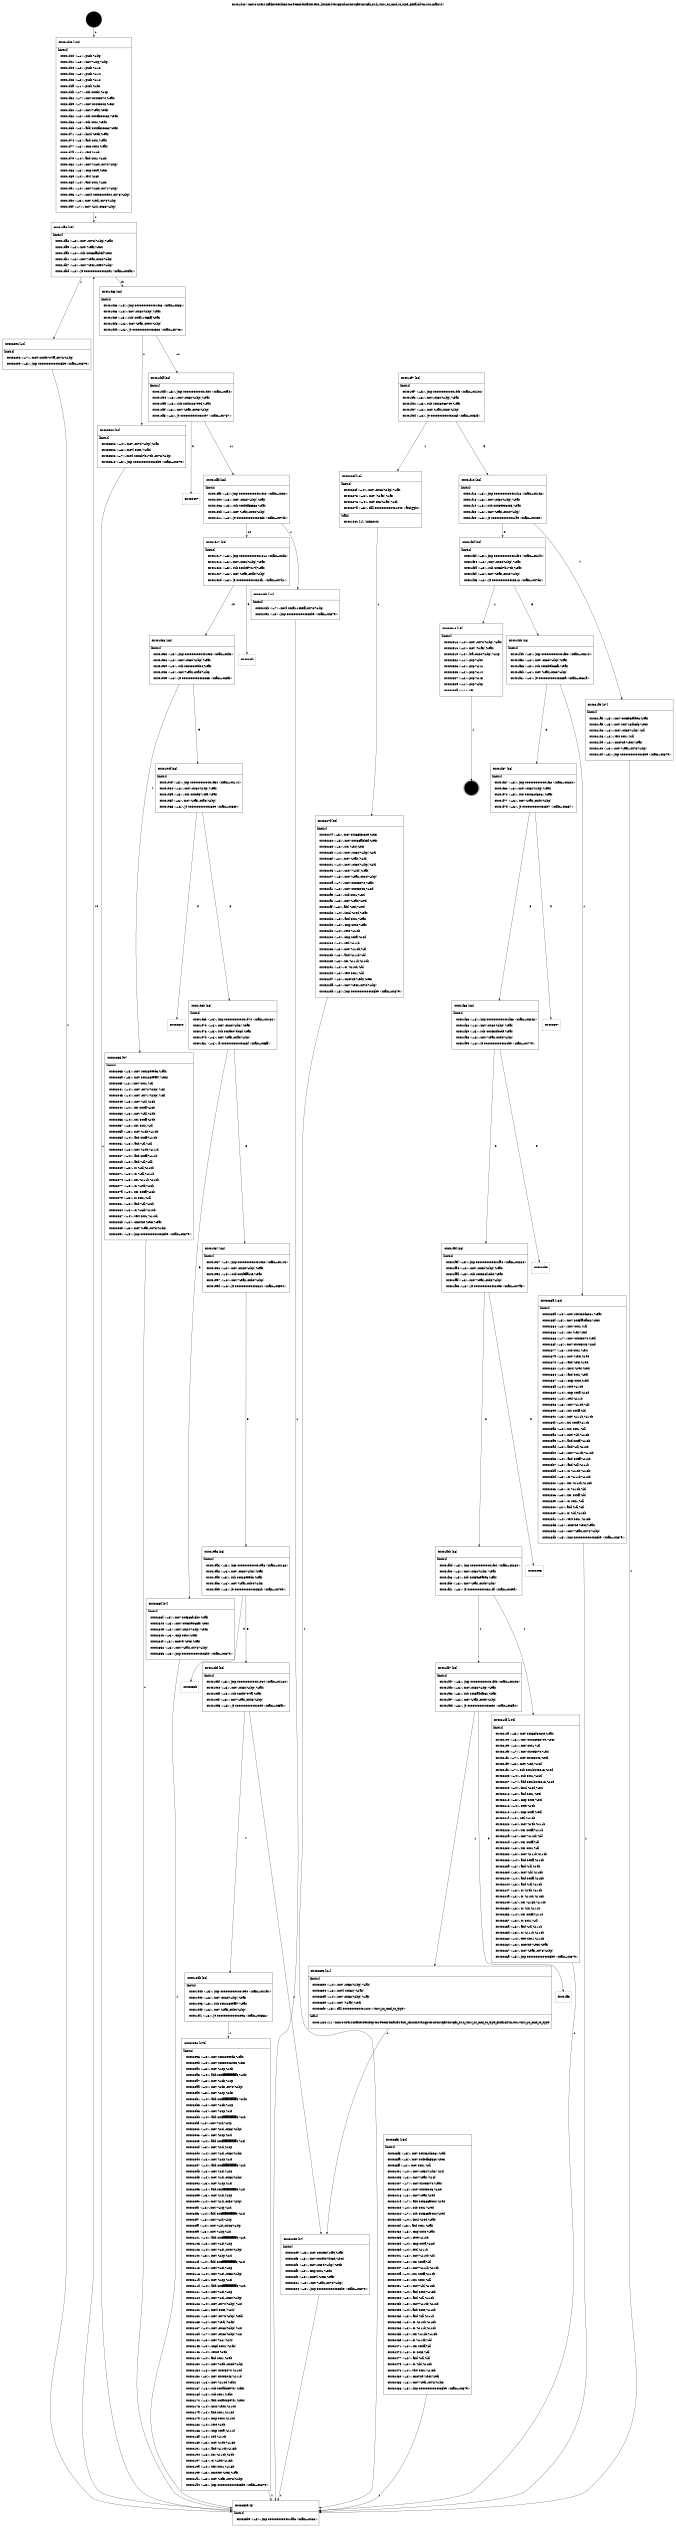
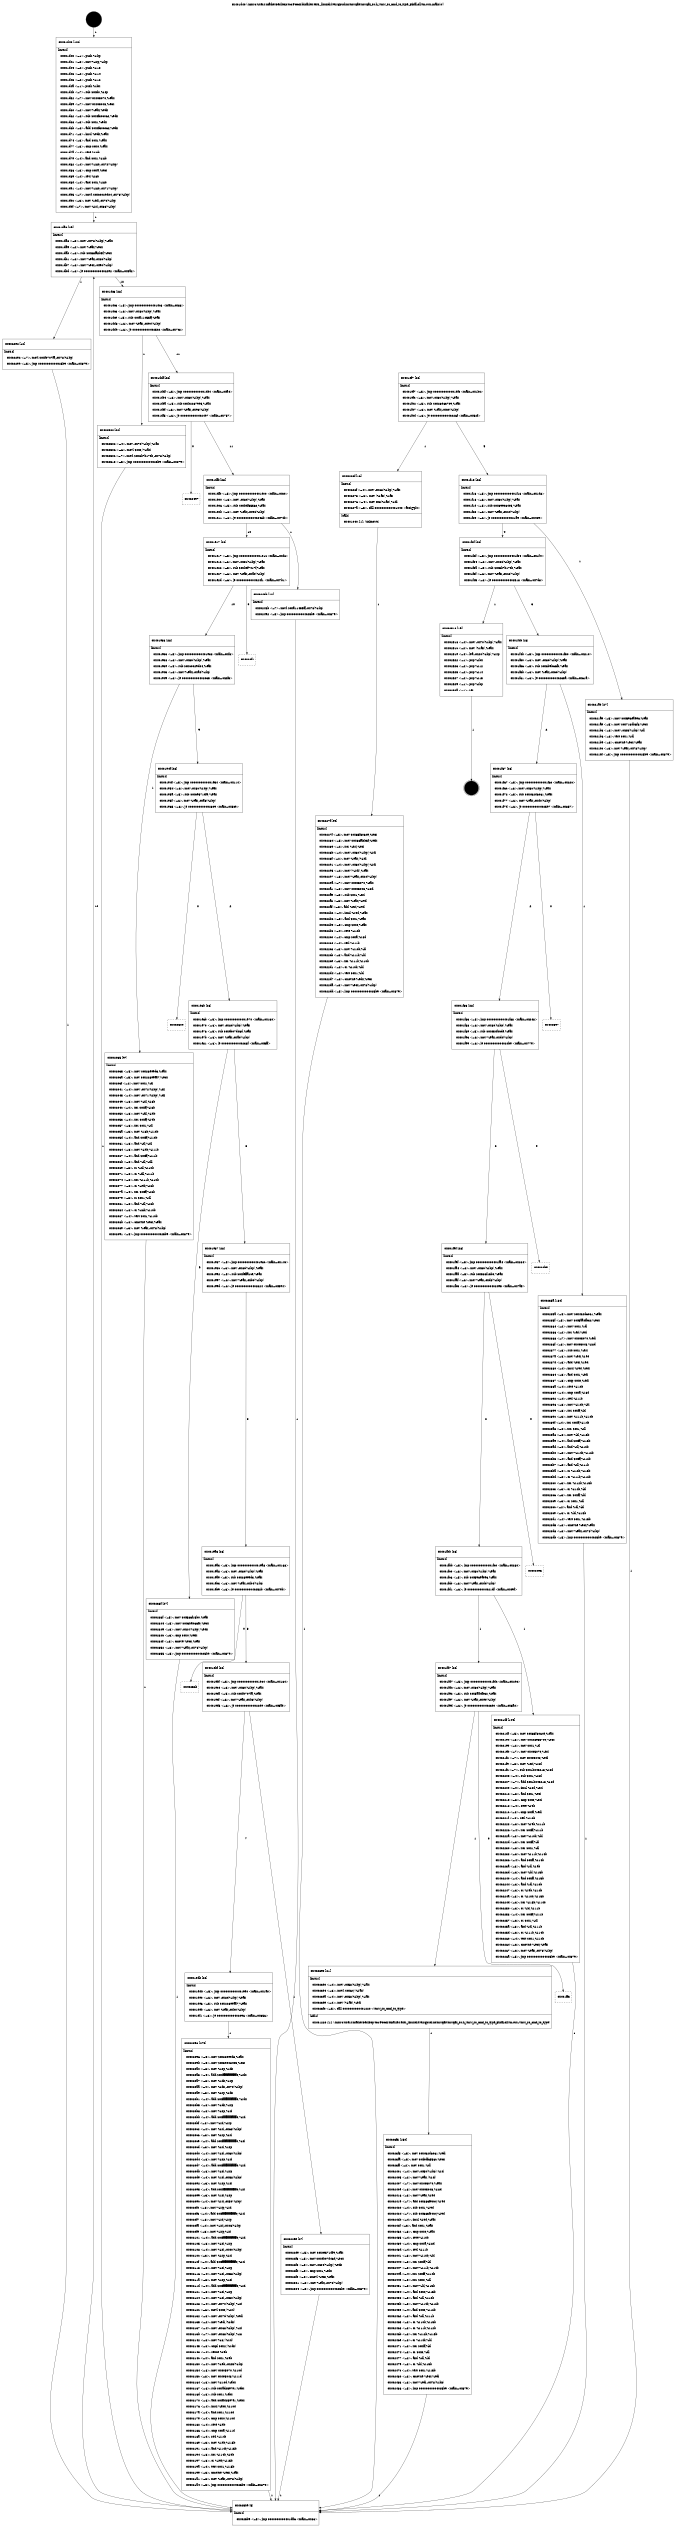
edge "0x4023e0 [21]" -> "0x4022ee [27]": now "0x4023e0 [21]" -> "0x4023f5 [150]"
